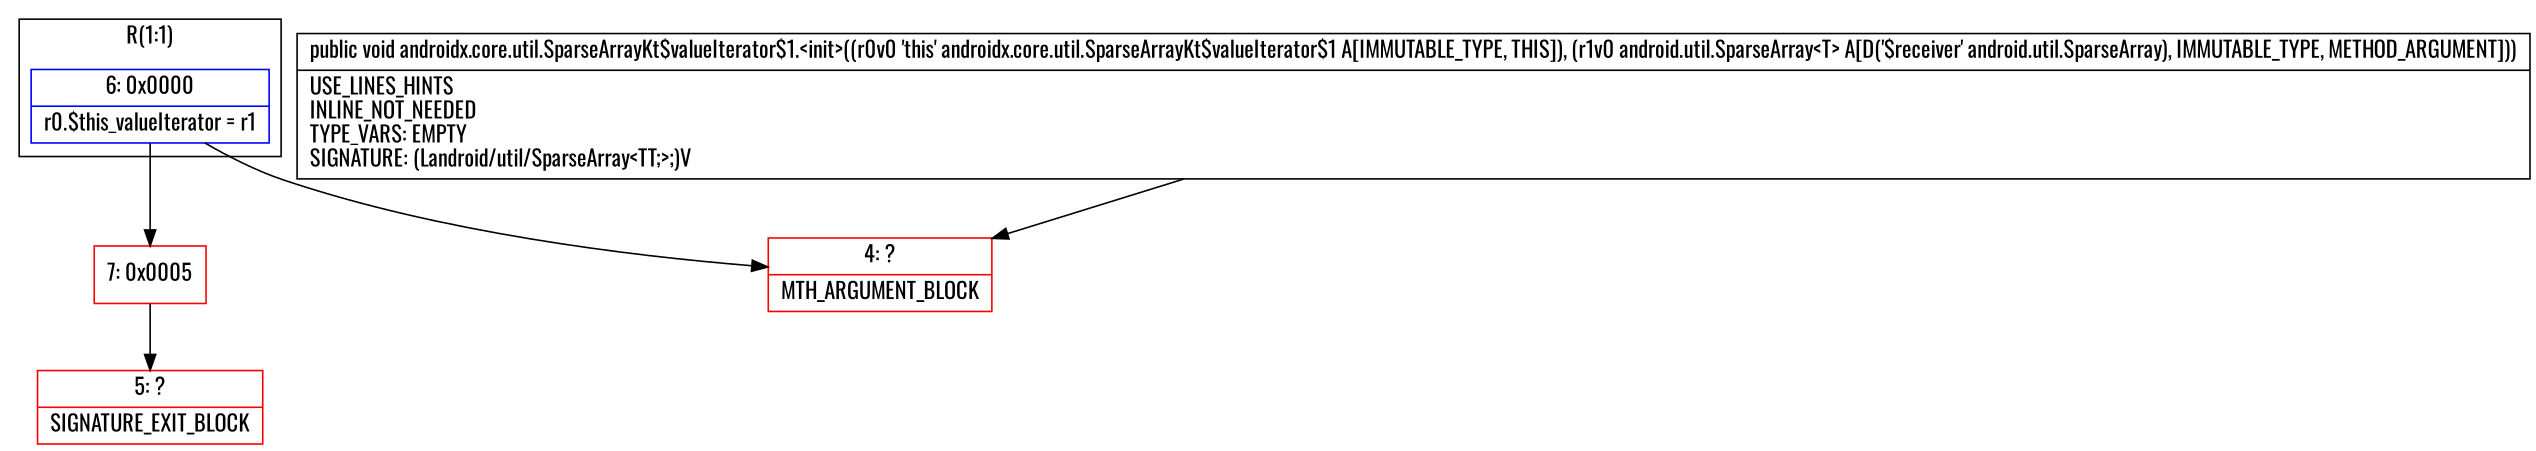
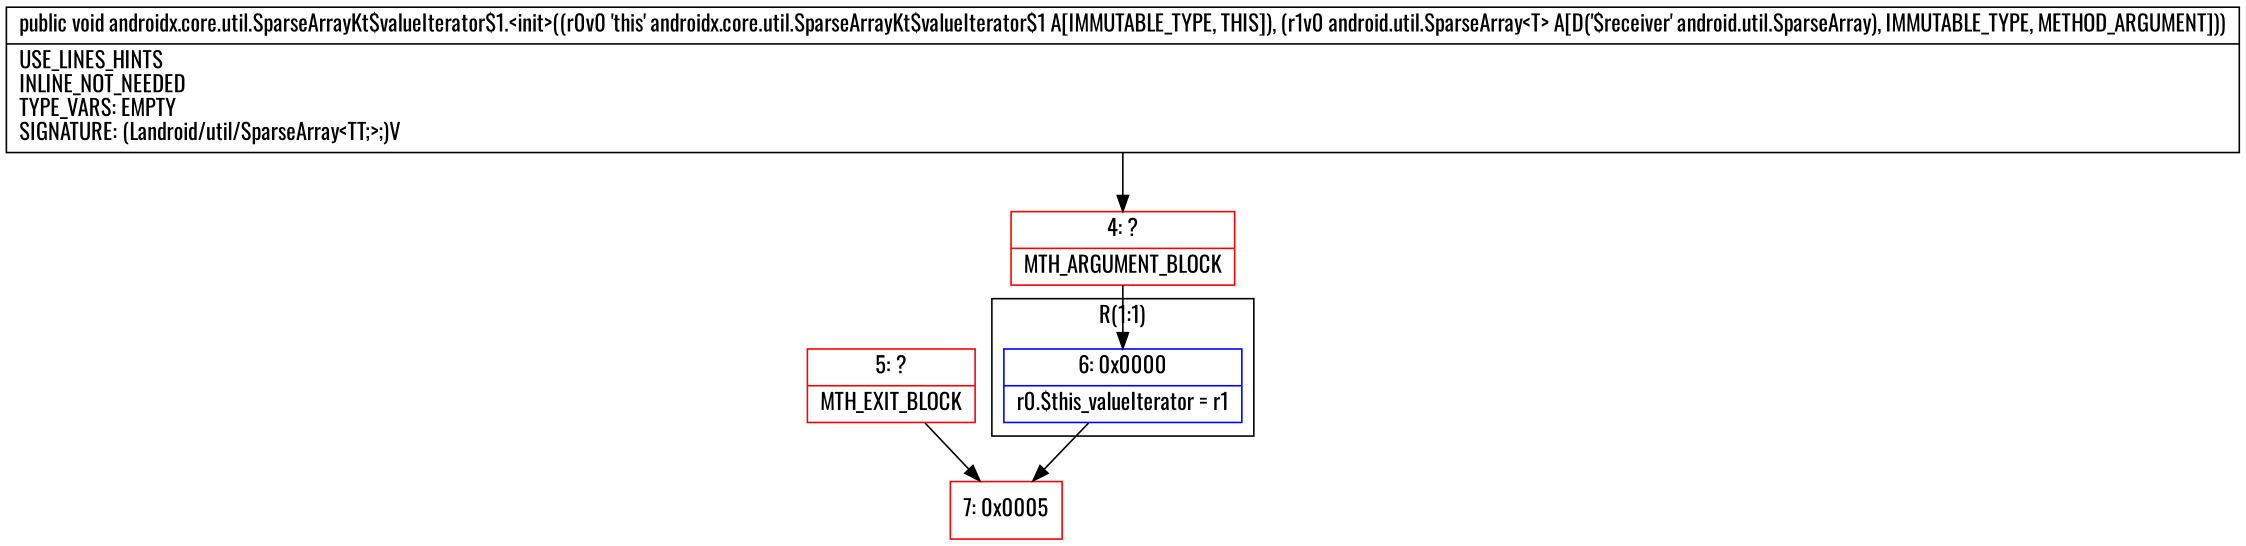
edge "6: 0x0000" -> "4: ?": reversed
edge "7: 0x0005" -> "5: ?": reversed
node "5: ?": text "SIGNATURE_EXIT_BLOCK" -> "MTH_EXIT_BLOCK"
